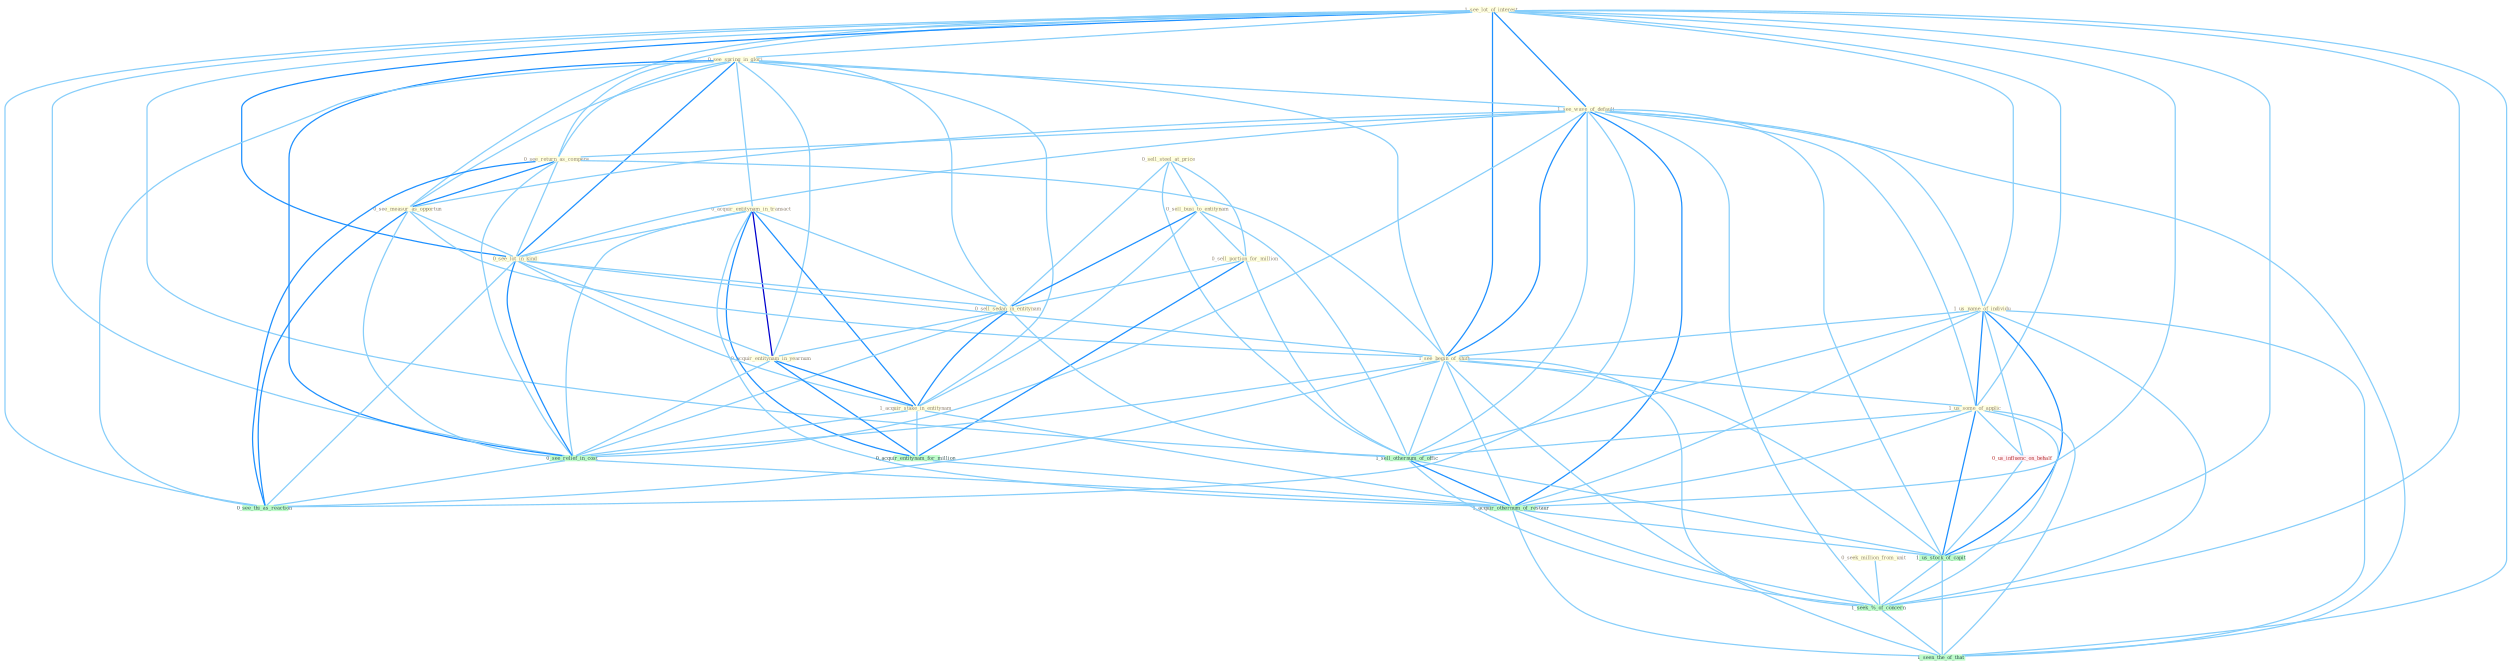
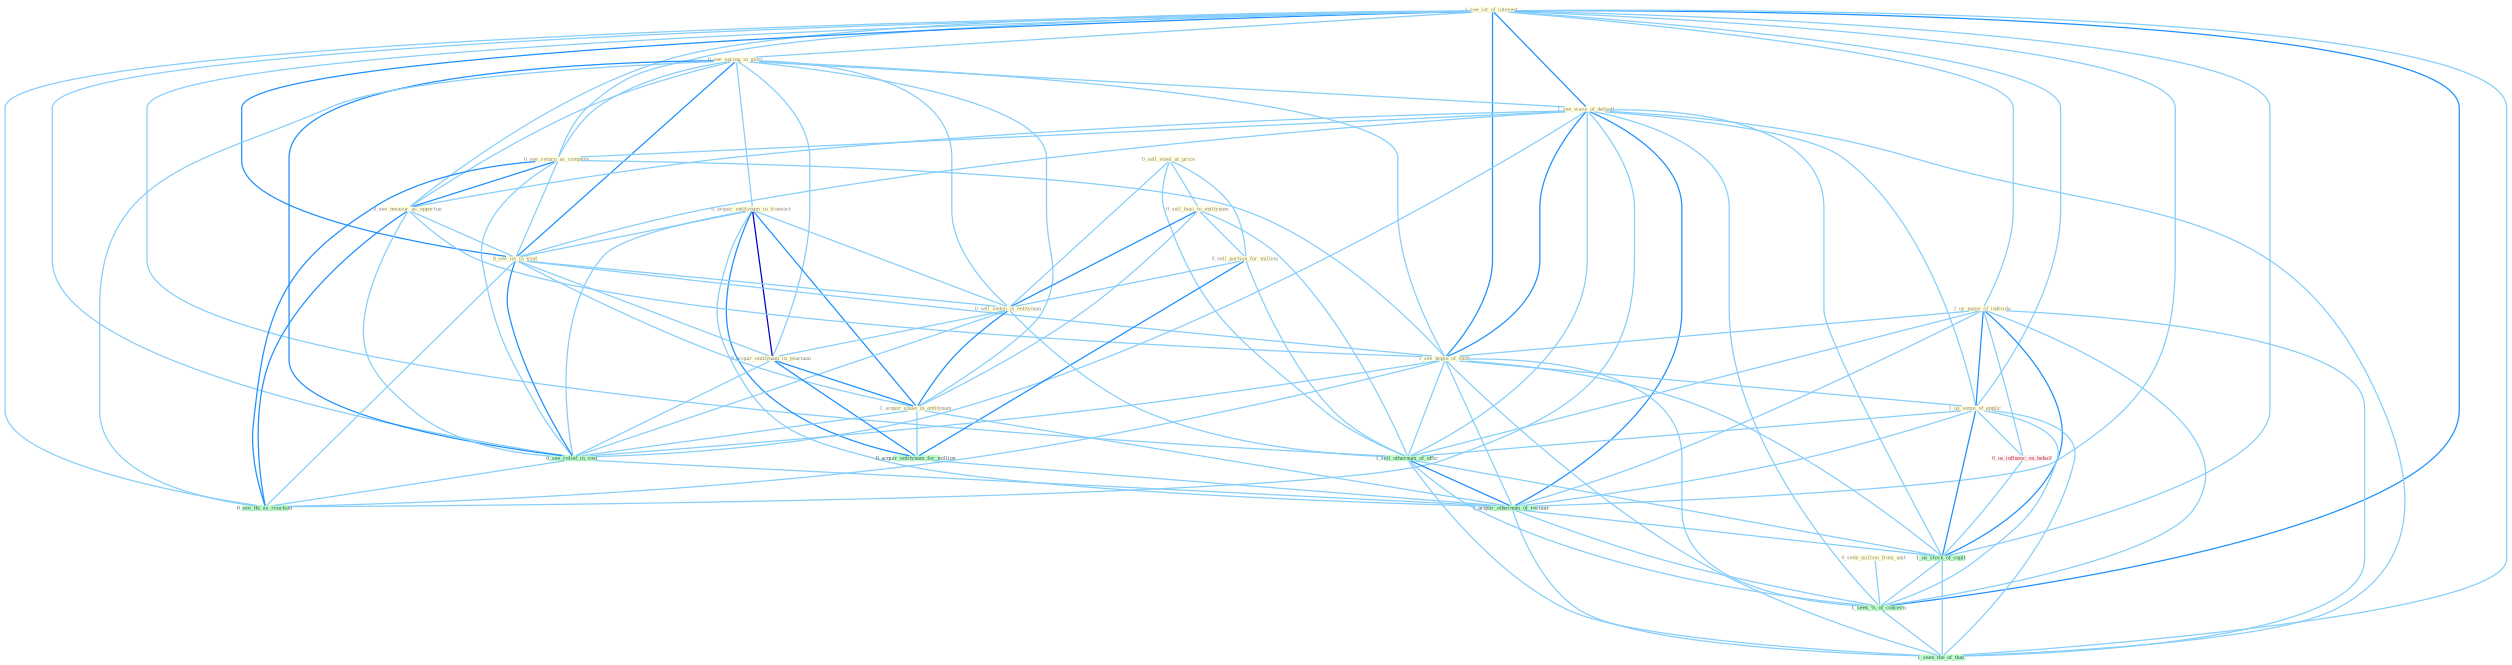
edge "1_see_lot_of_interest" -- "1_seek_%_of_concern": color #87cefa -> #1e90ff
edge "1_see_wave_of_default" -- "1_us_name_of_individu": removed
edge "1_sell_othernum_of_offic" -- "1_seen_the_of_that": added
